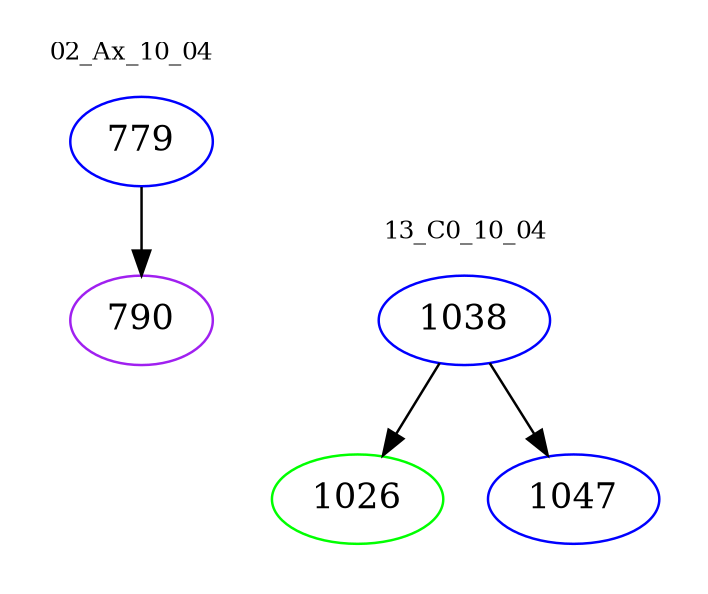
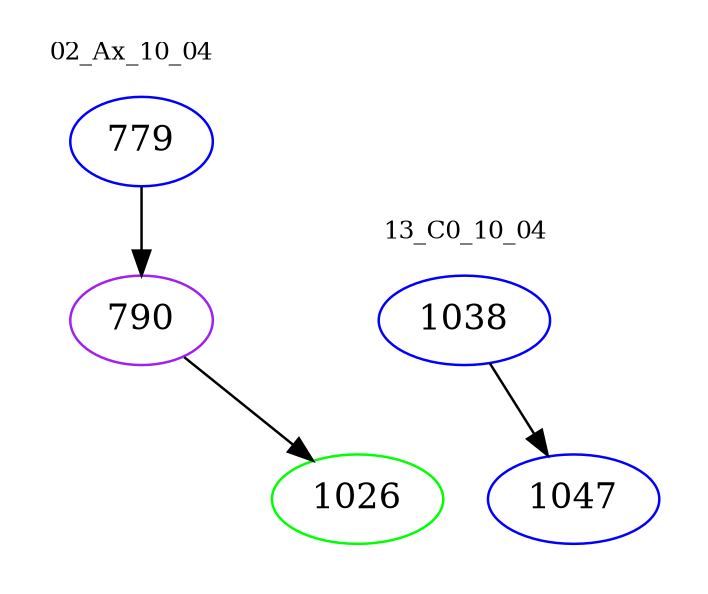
edge "1038" -> "1026": now "790" -> "1026"
